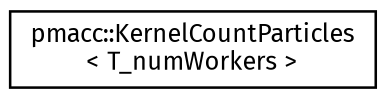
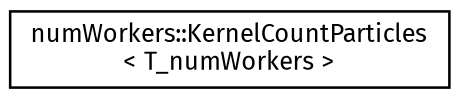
node "pmacc::KernelCountParticles < T_numWorkers >": label "pmacc::KernelCountParticles < T_numWorkers >" -> "numWorkers::KernelCountParticles < T_numWorkers >"
